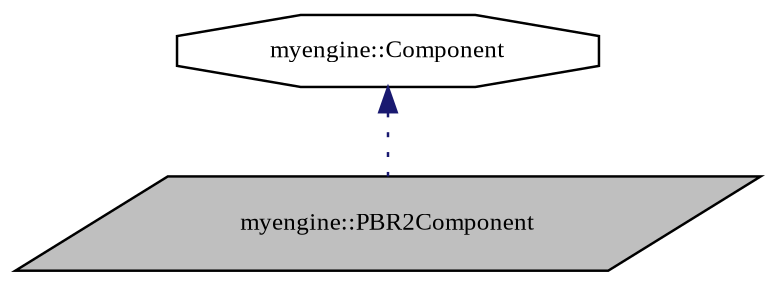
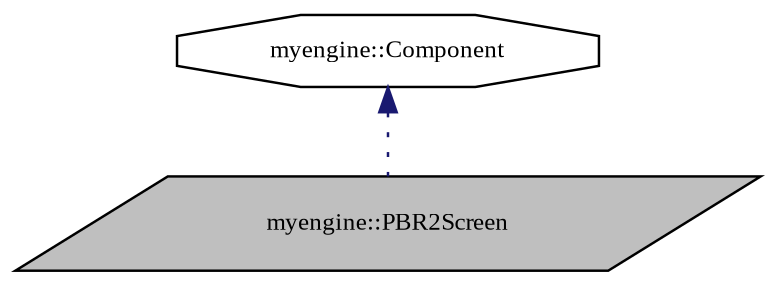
node "myengine::PBR2Component": label "myengine::PBR2Component" -> "myengine::PBR2Screen"
